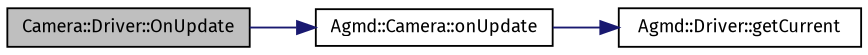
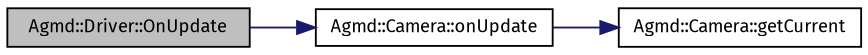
node "Camera::Driver::OnUpdate": label "Camera::Driver::OnUpdate" -> "Agmd::Driver::OnUpdate"
node "Agmd::Driver::getCurrent": label "Agmd::Driver::getCurrent" -> "Agmd::Camera::getCurrent"
